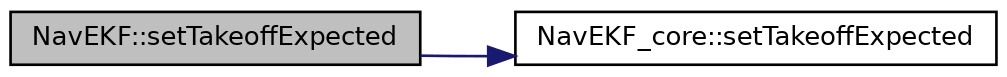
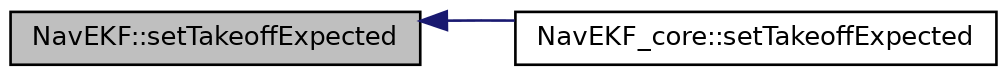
edge "NavEKF::setTakeoffExpected" -> "NavEKF_core::setTakeoffExpected": reversed
